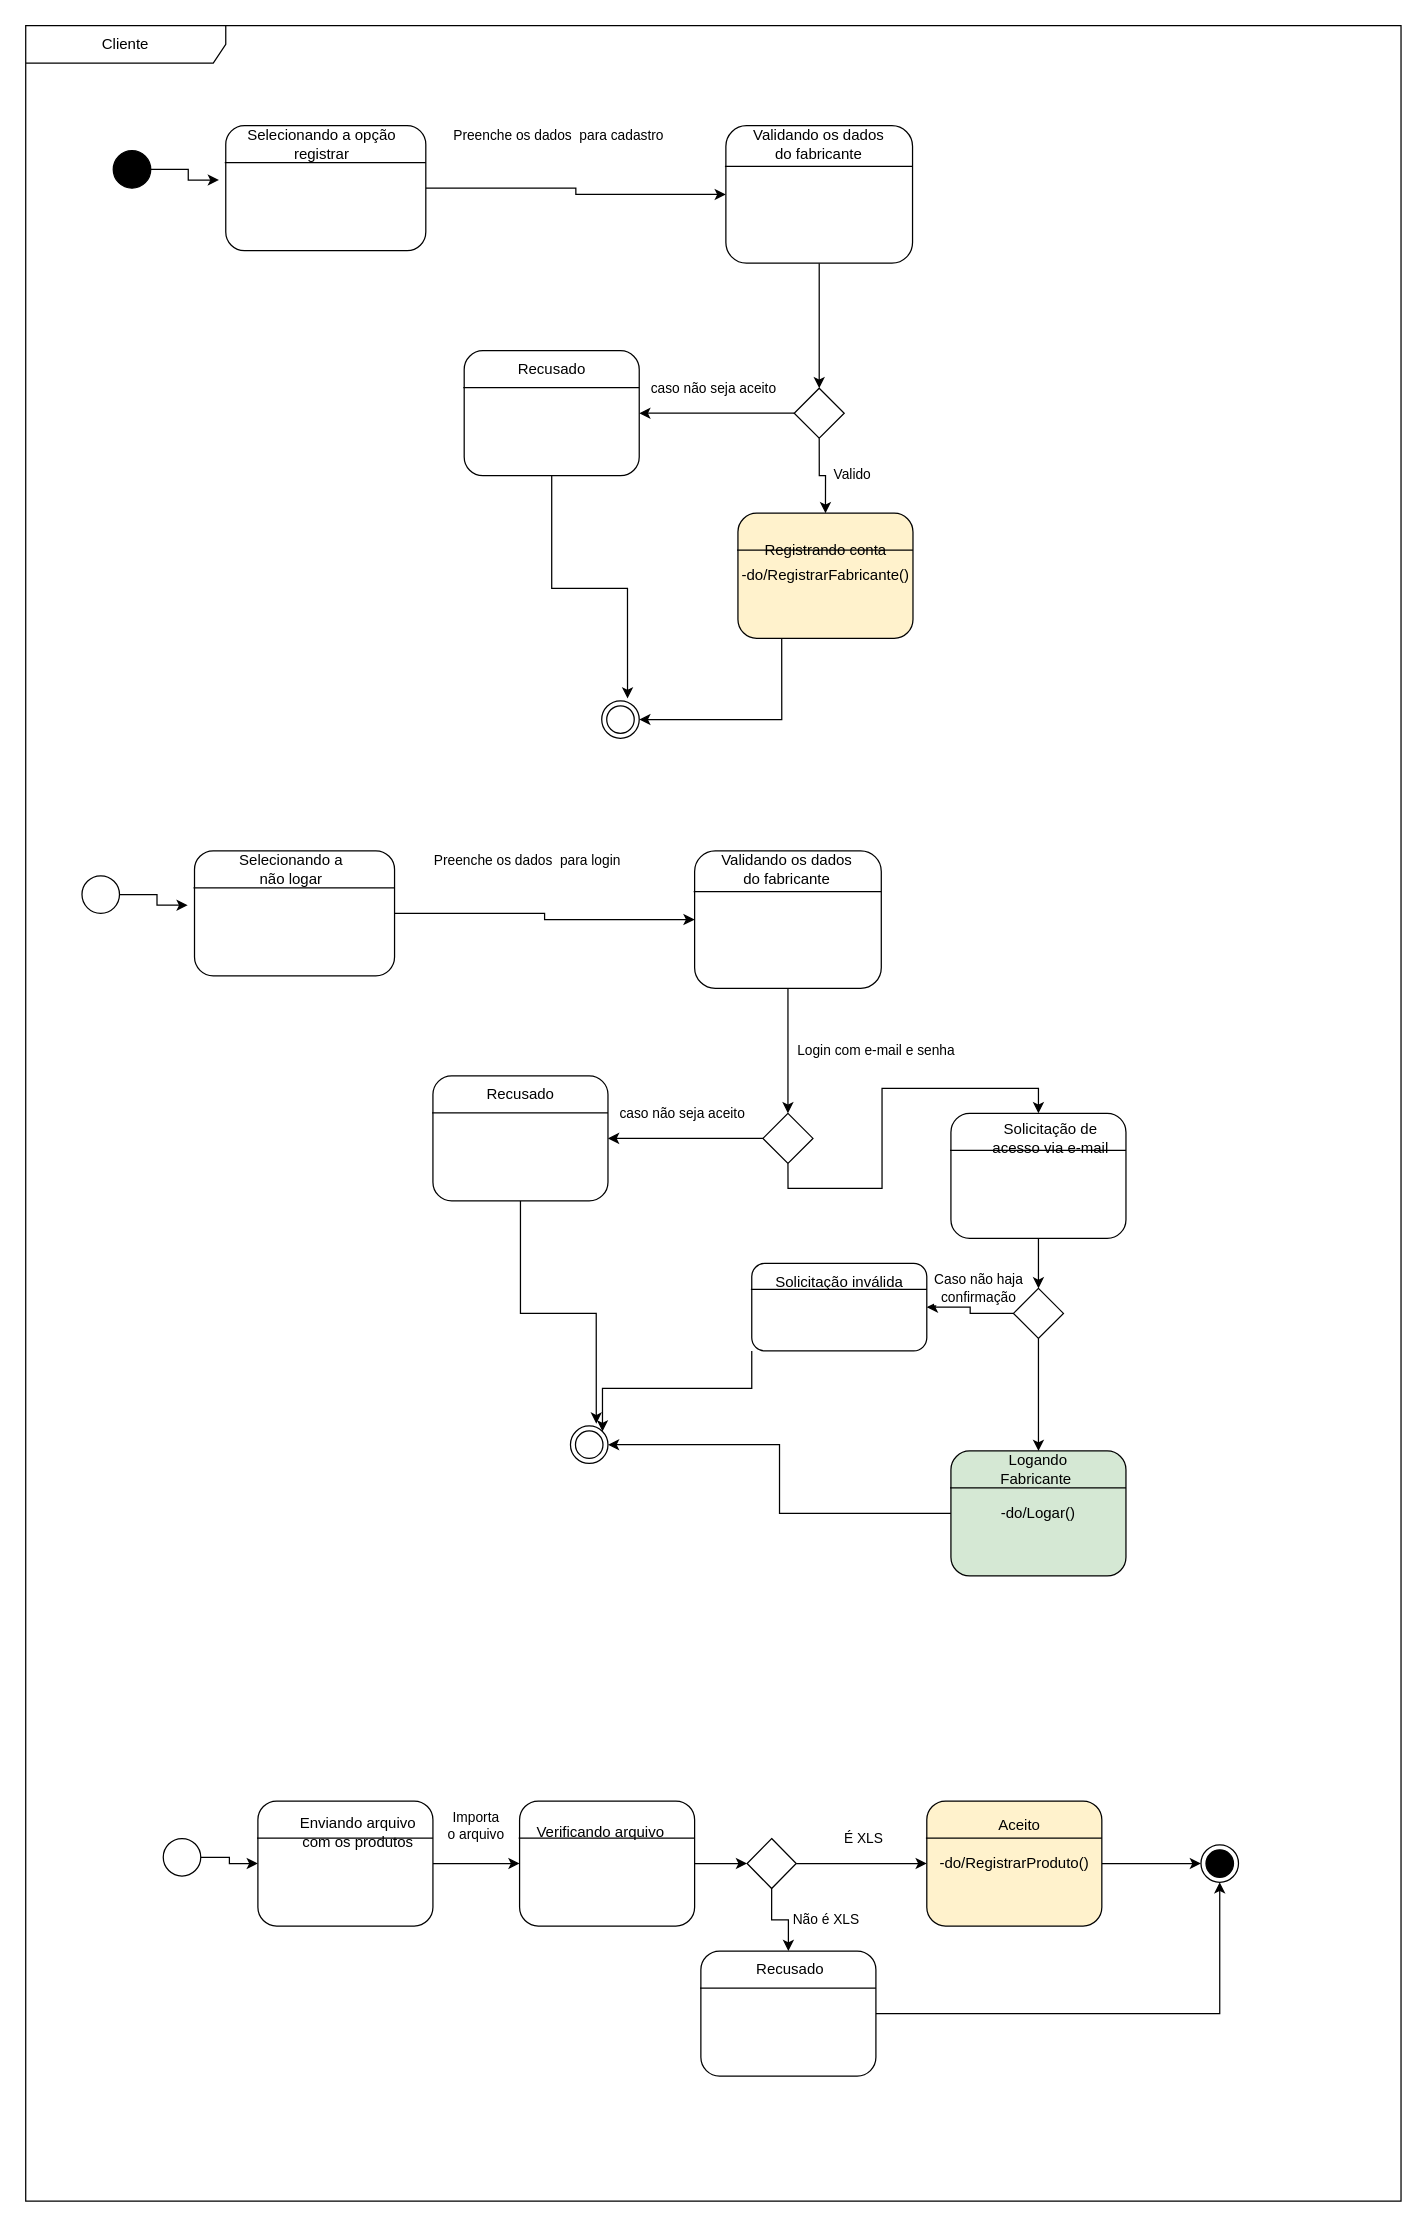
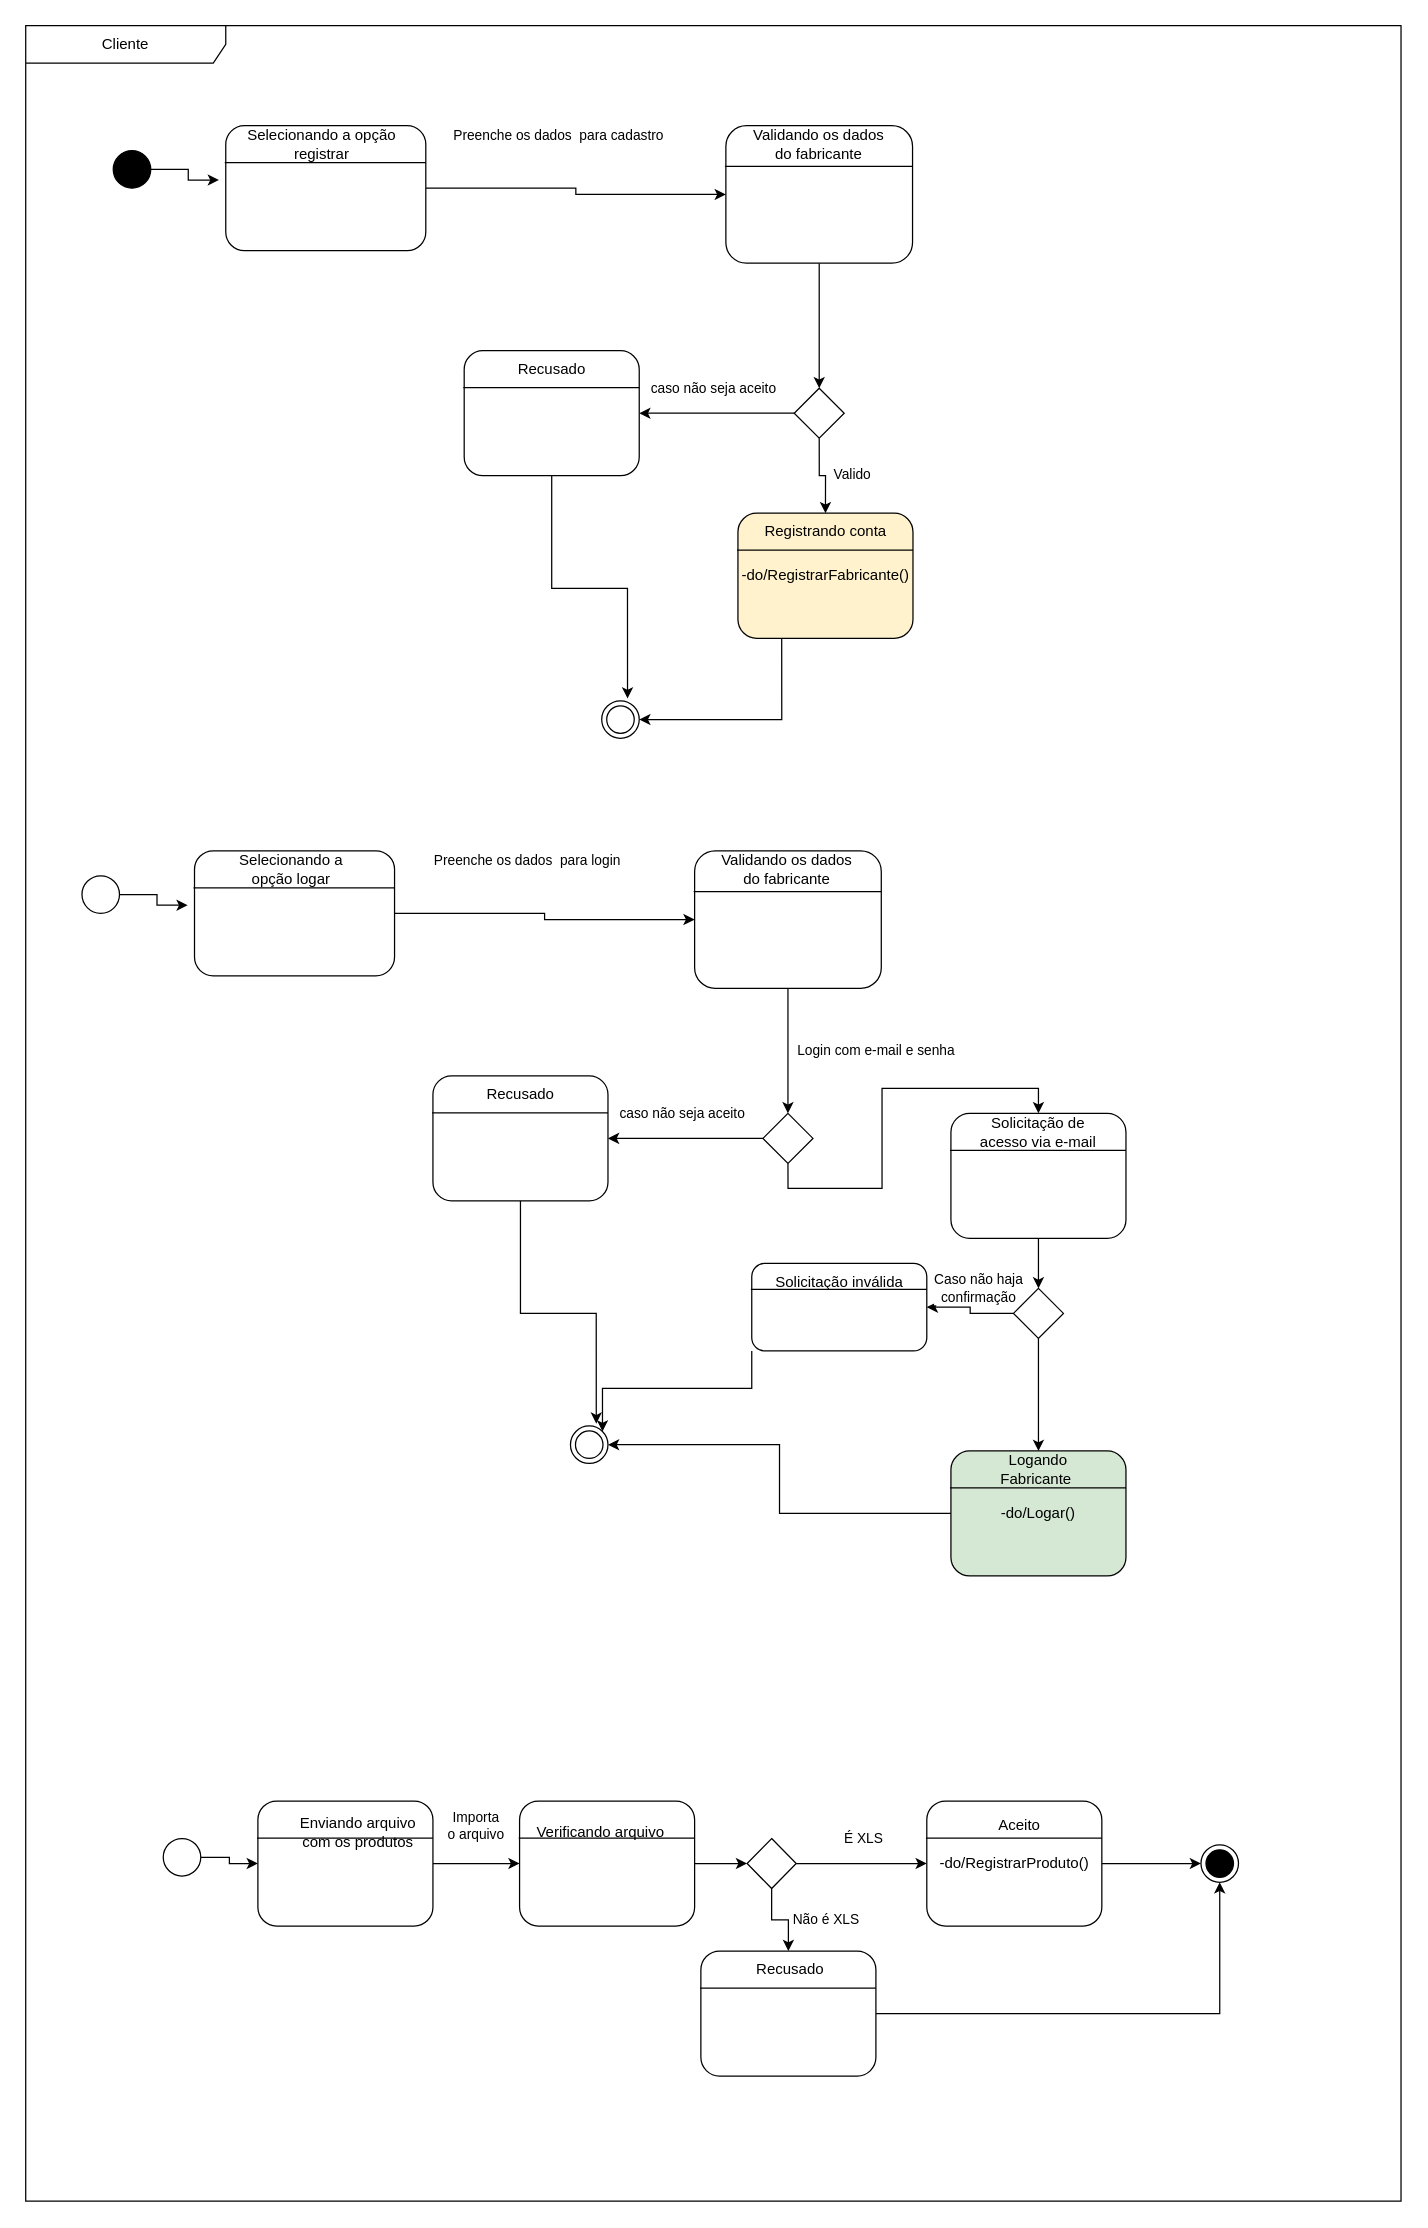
node "Registrando conta": moved (825, 551) -> (825, 532)
node "Selecionando a não logar": label "Selecionando a não logar" -> "Selecionando a opção logar"
node "Solicitação de acesso via e-mail": moved (1051, 1138) -> (1038, 1132)
node "-do/RegistrarProduto()": fillcolor #fff2cc -> #ffffff
